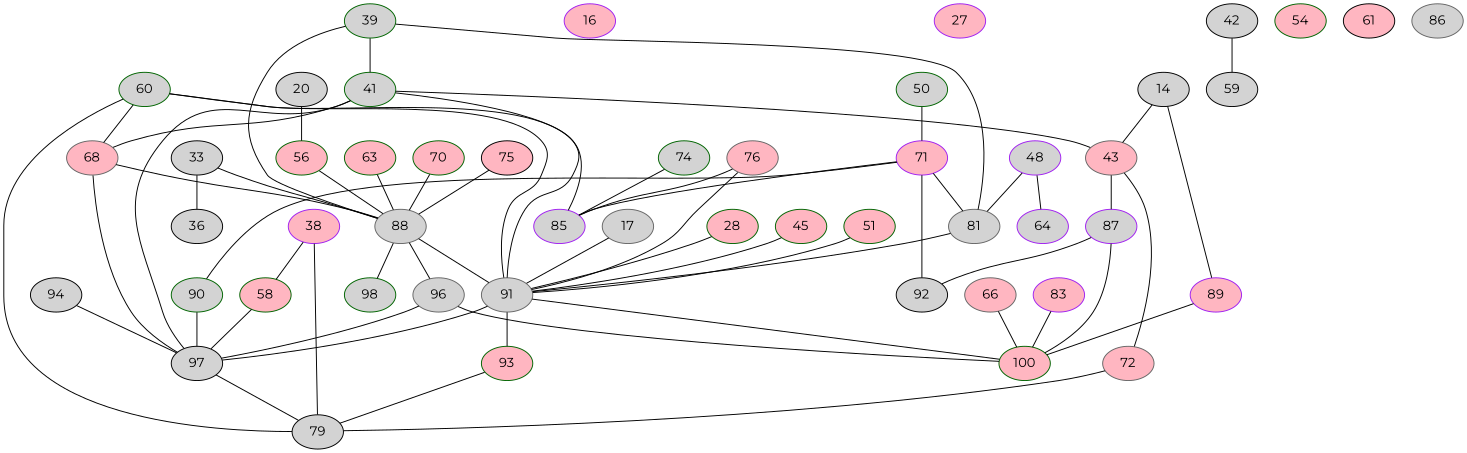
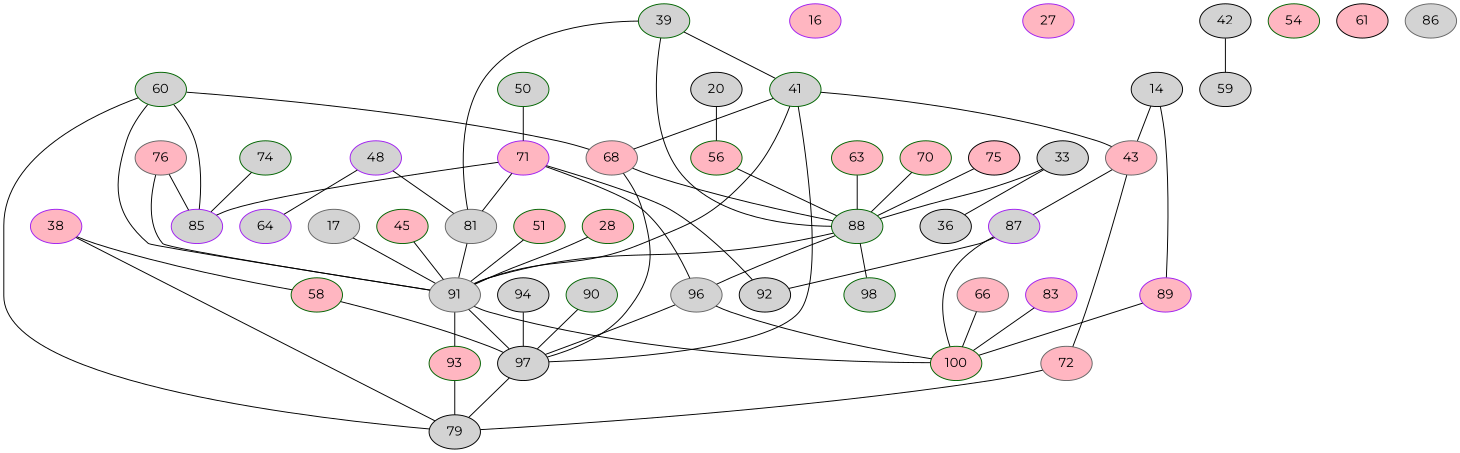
edge "71" -- "90": now "71" -- "96"
node "88": color gray40 -> darkgreen
